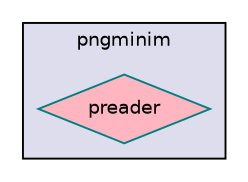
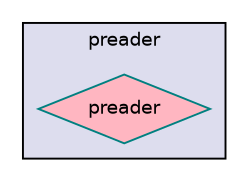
cluster "pngminim": label "pngminim" -> "preader"
